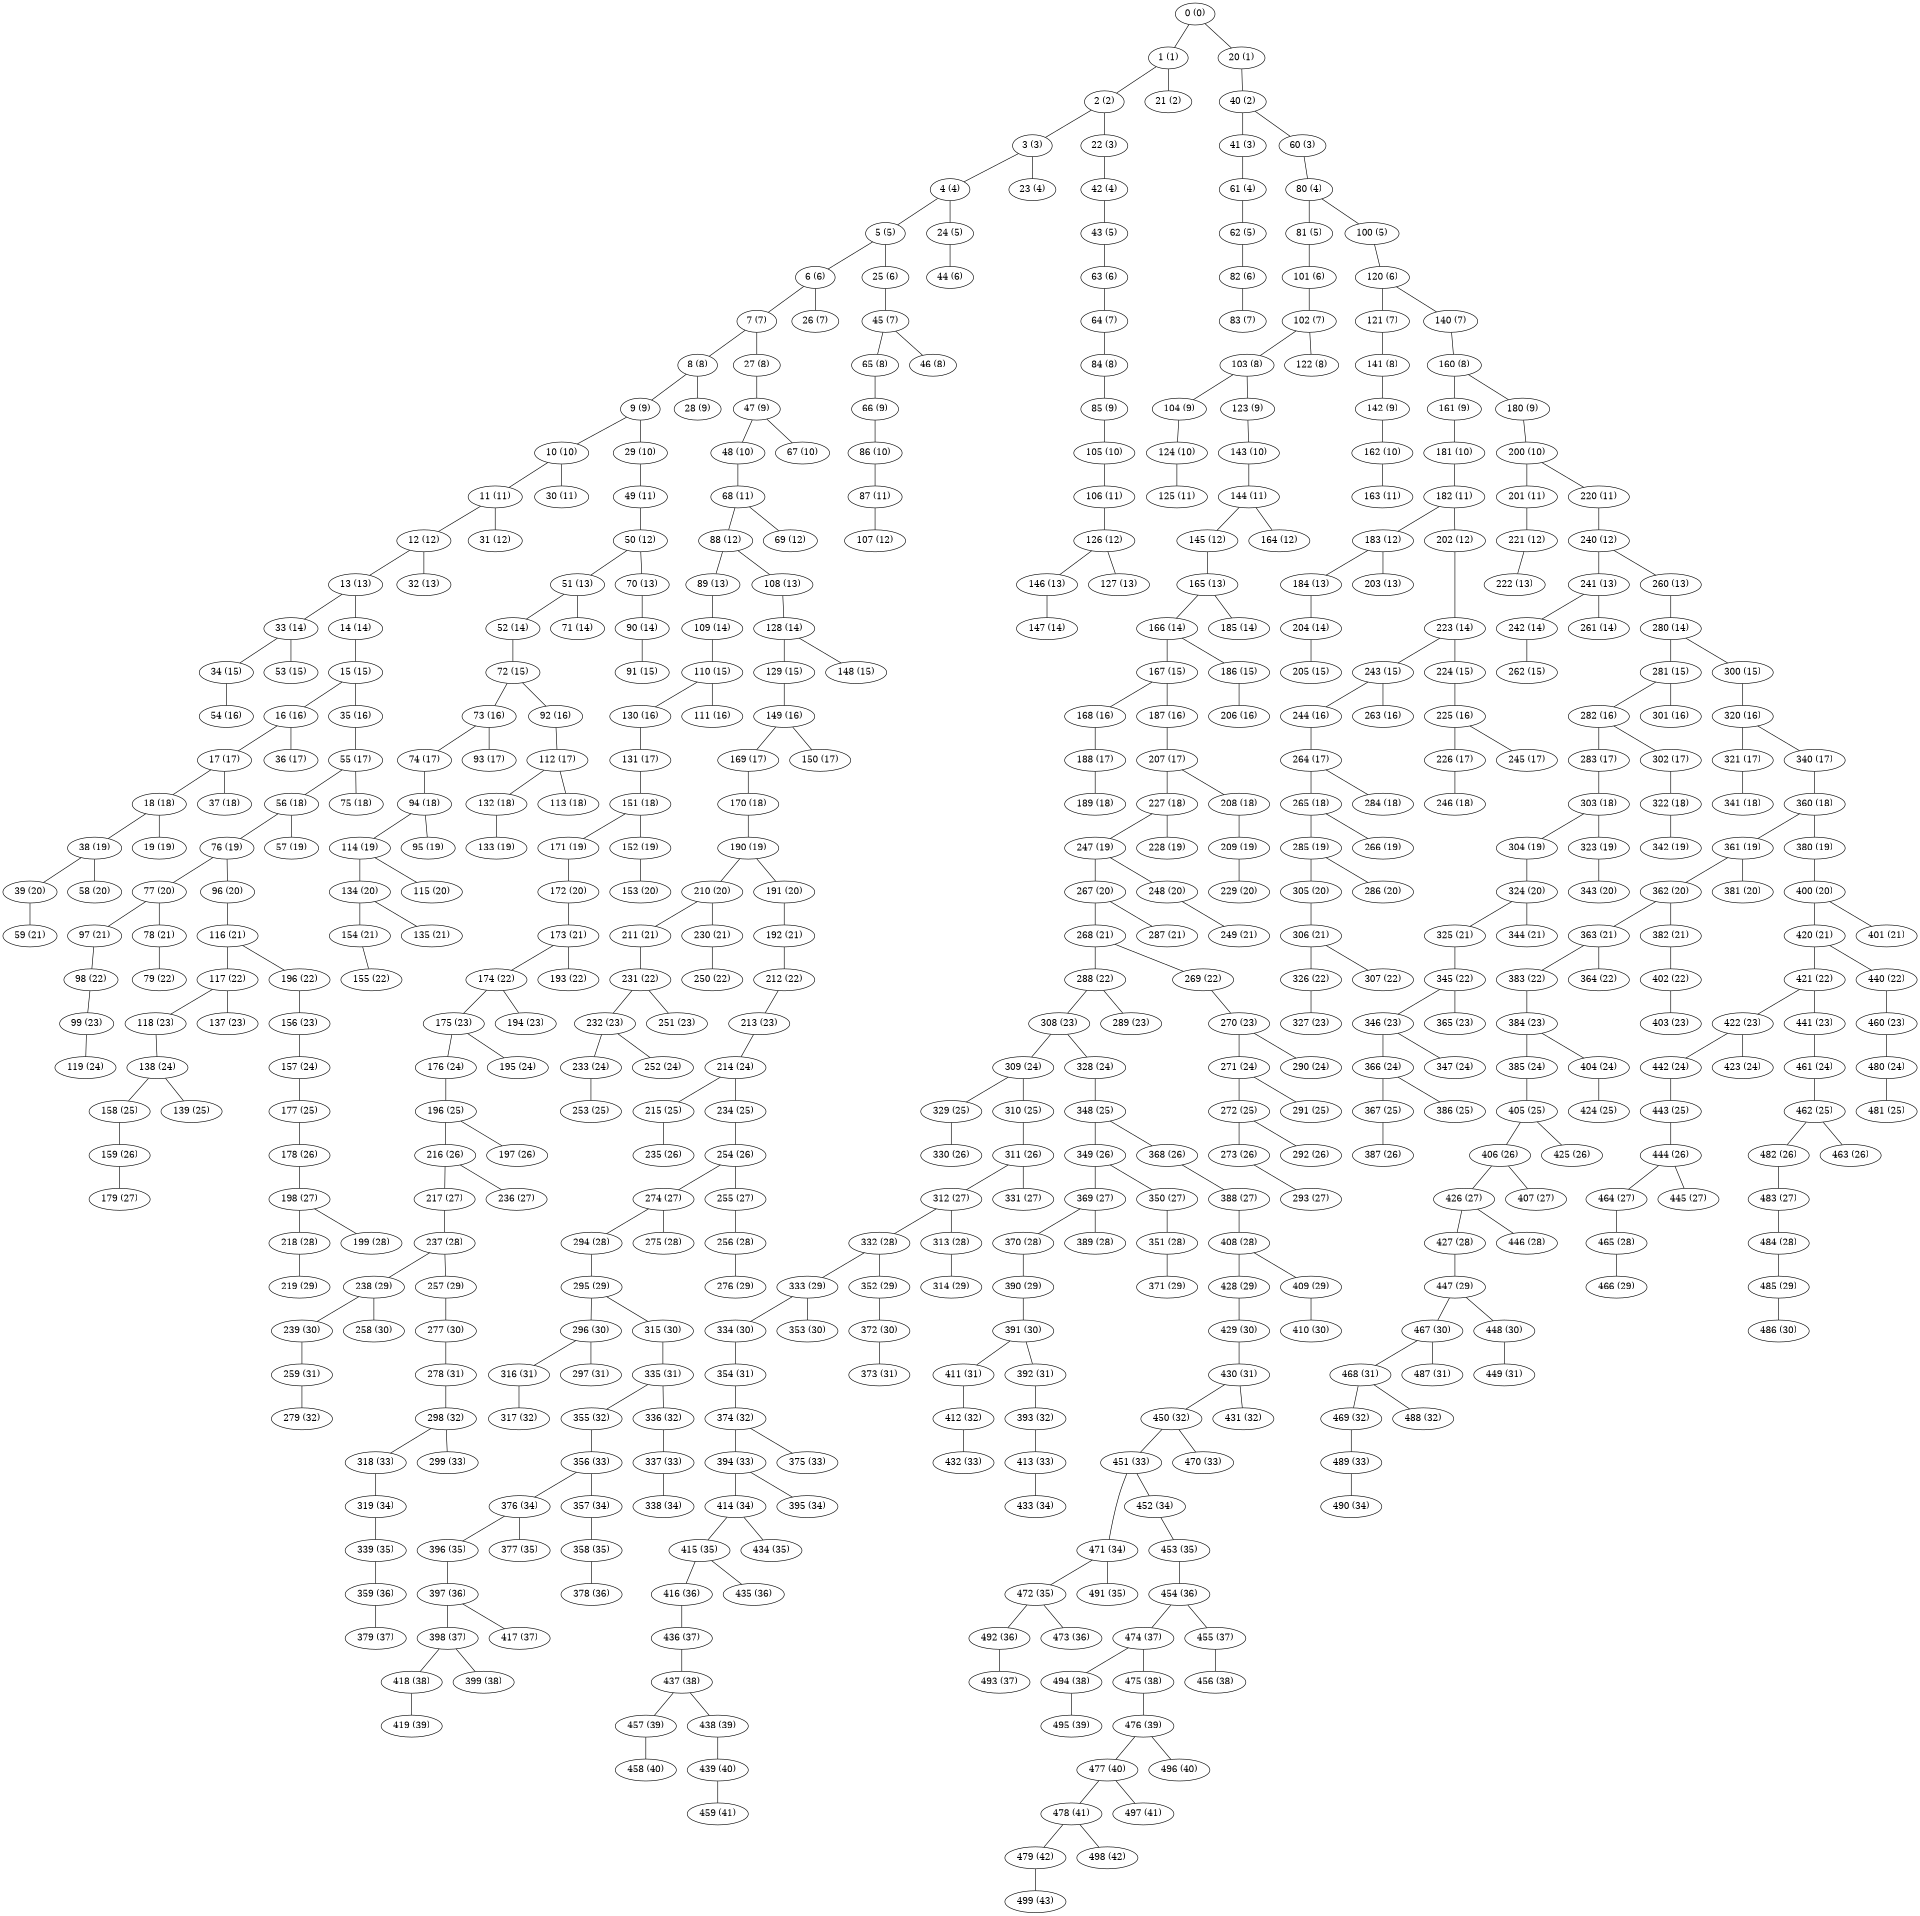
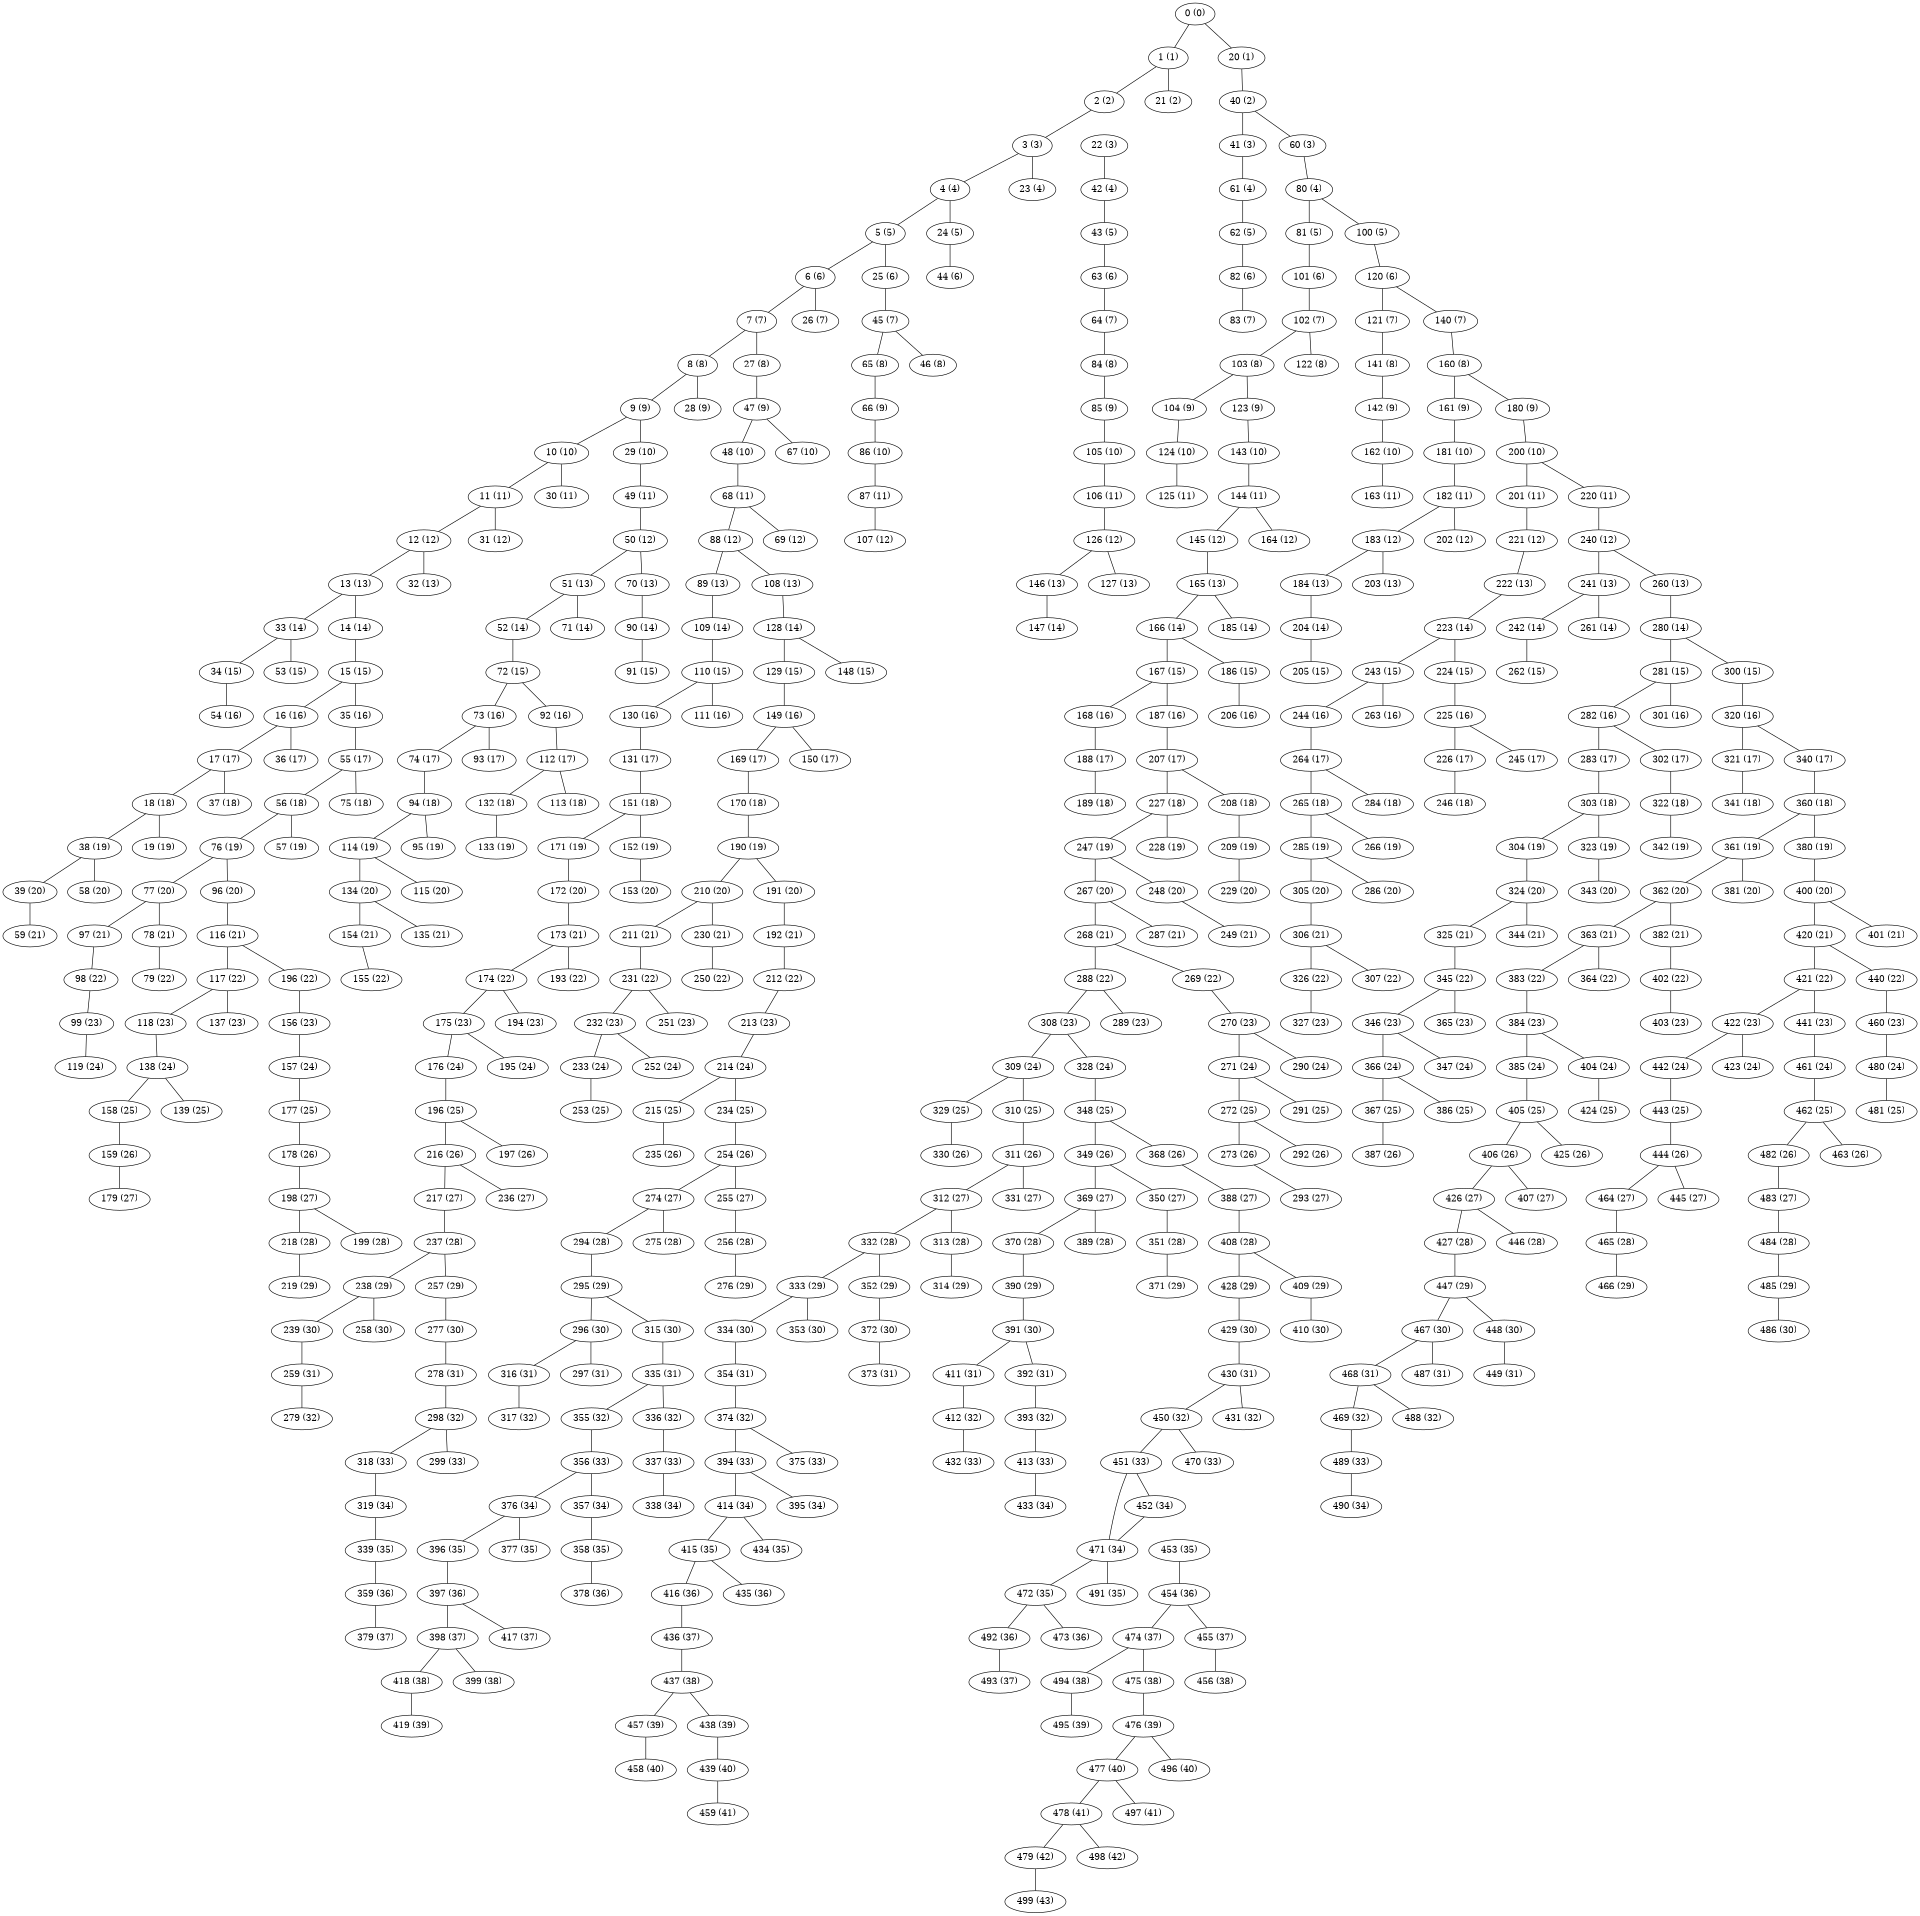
edge "2 (2)" -- "22 (3)": removed
edge "202 (12)" -- "223 (14)": now "222 (13)" -- "223 (14)"
edge "452 (34)" -- "453 (35)": now "452 (34)" -- "471 (34)"
